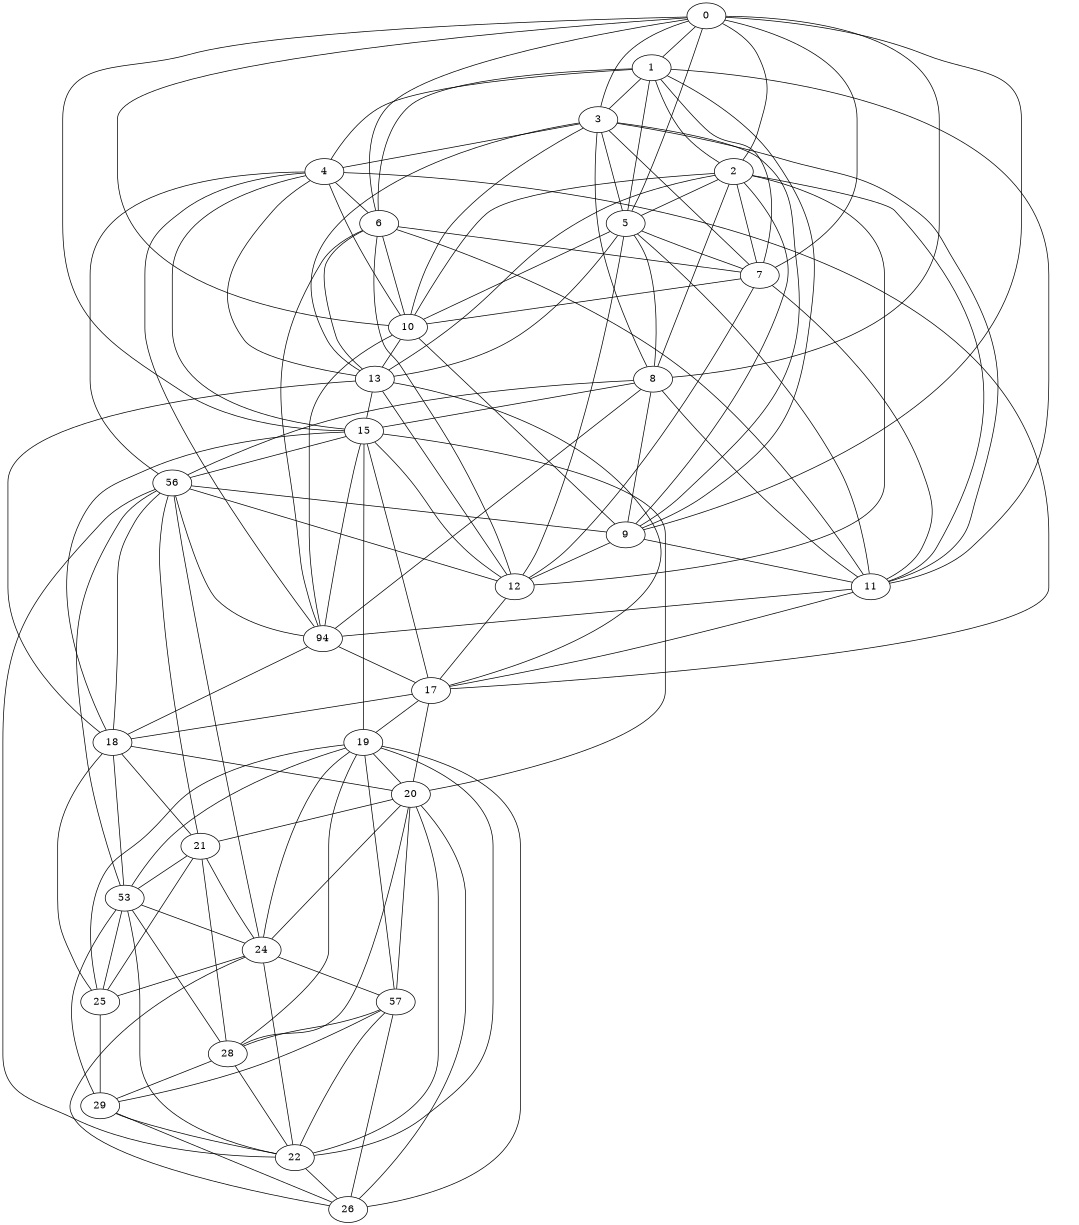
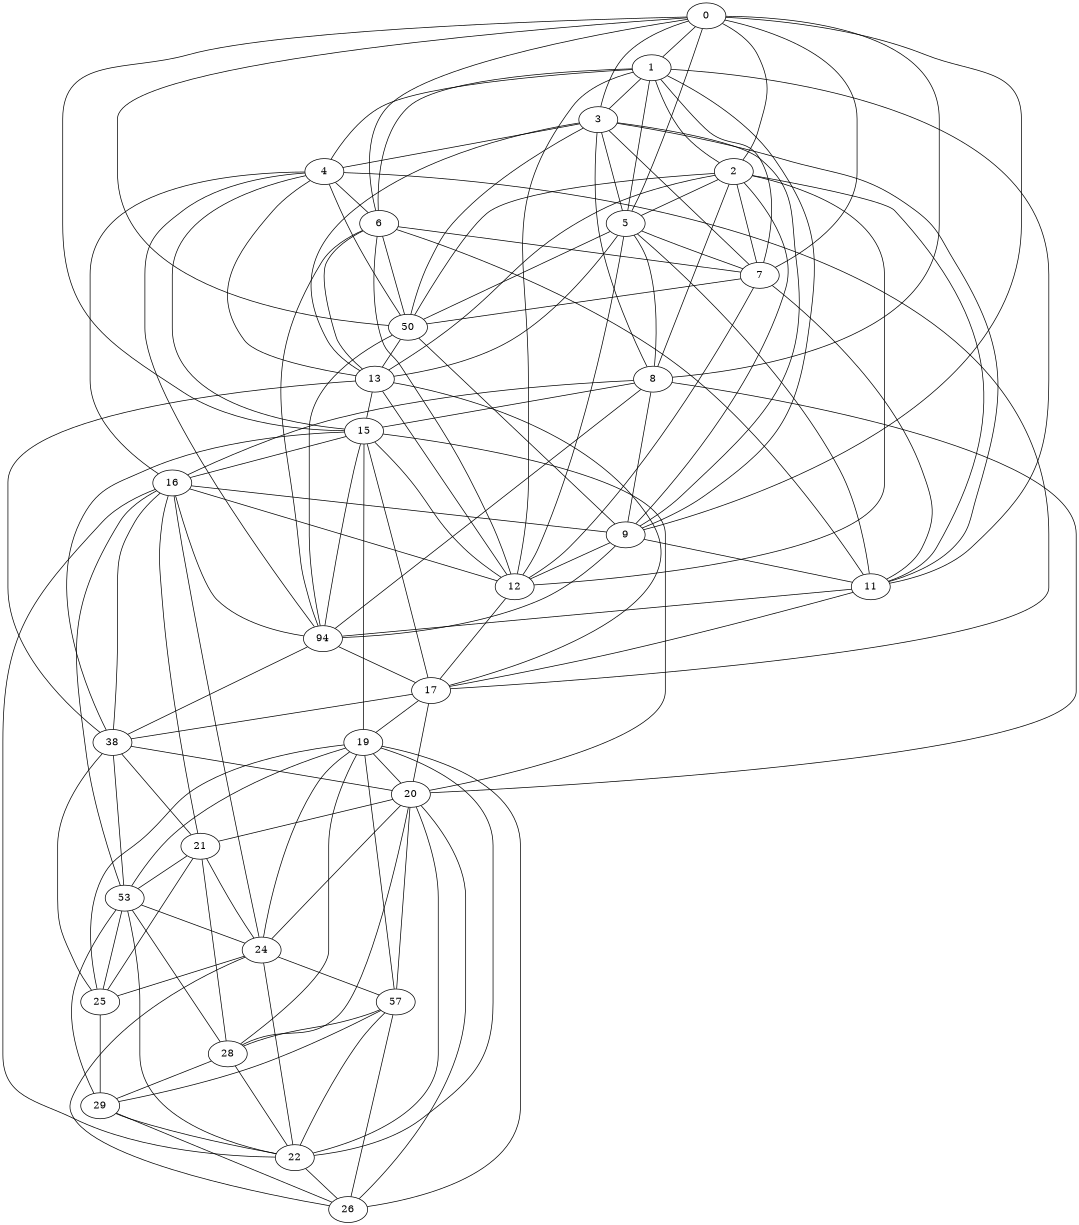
edge "1" -- "12": added
node "10": label "10" -> "50"
node "56": label "56" -> "16"
edge "8" -- "11": now "8" -- "20"
edge "9" -- "94": added
node "18": label "18" -> "38"
